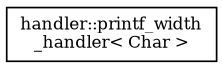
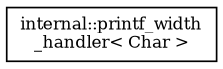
node "handler::printf_width _handler< Char >": label "handler::printf_width _handler< Char >" -> "internal::printf_width _handler< Char >"
